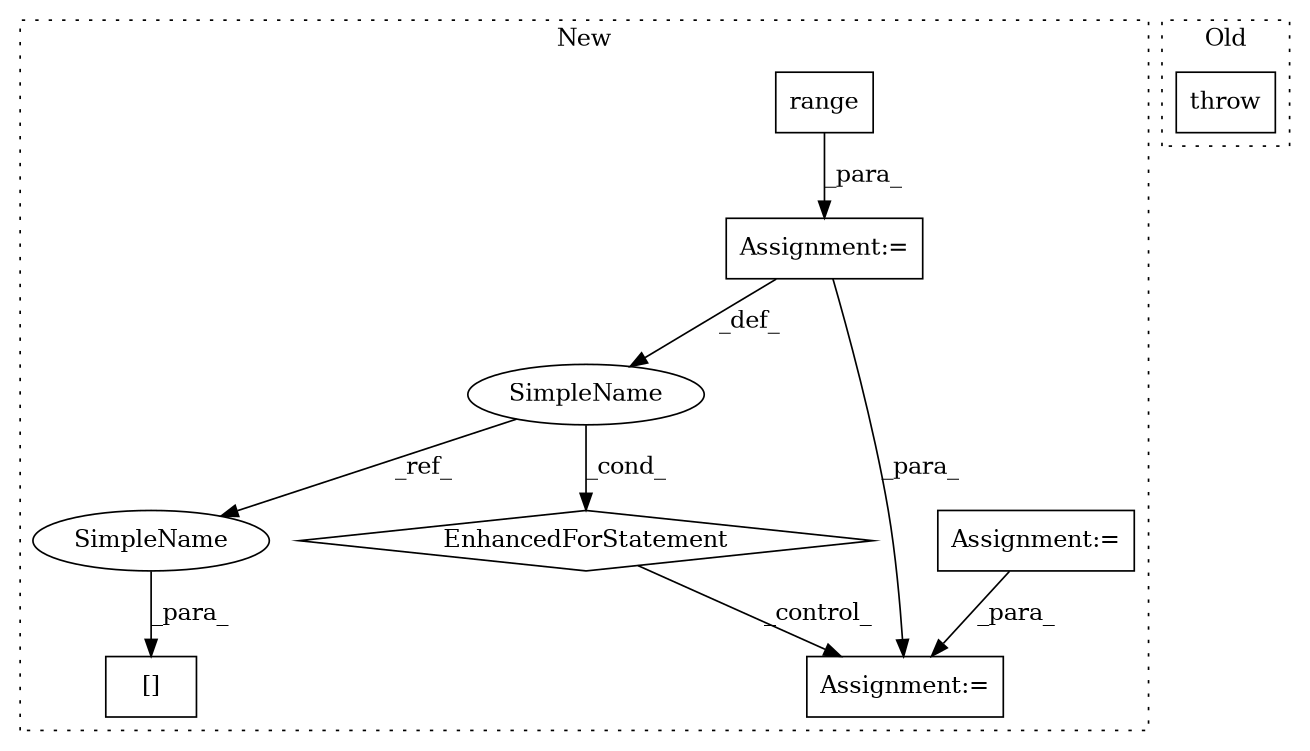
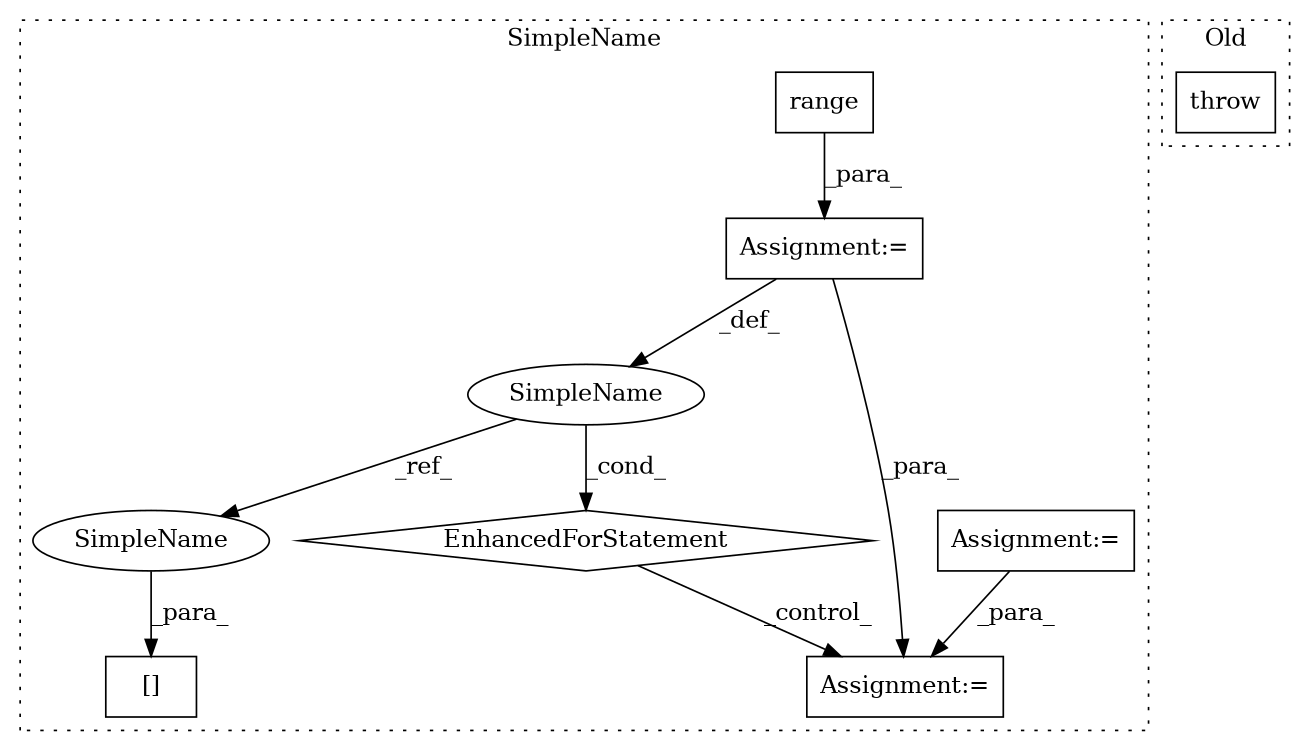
cluster "New": label "New" -> "SimpleName"
